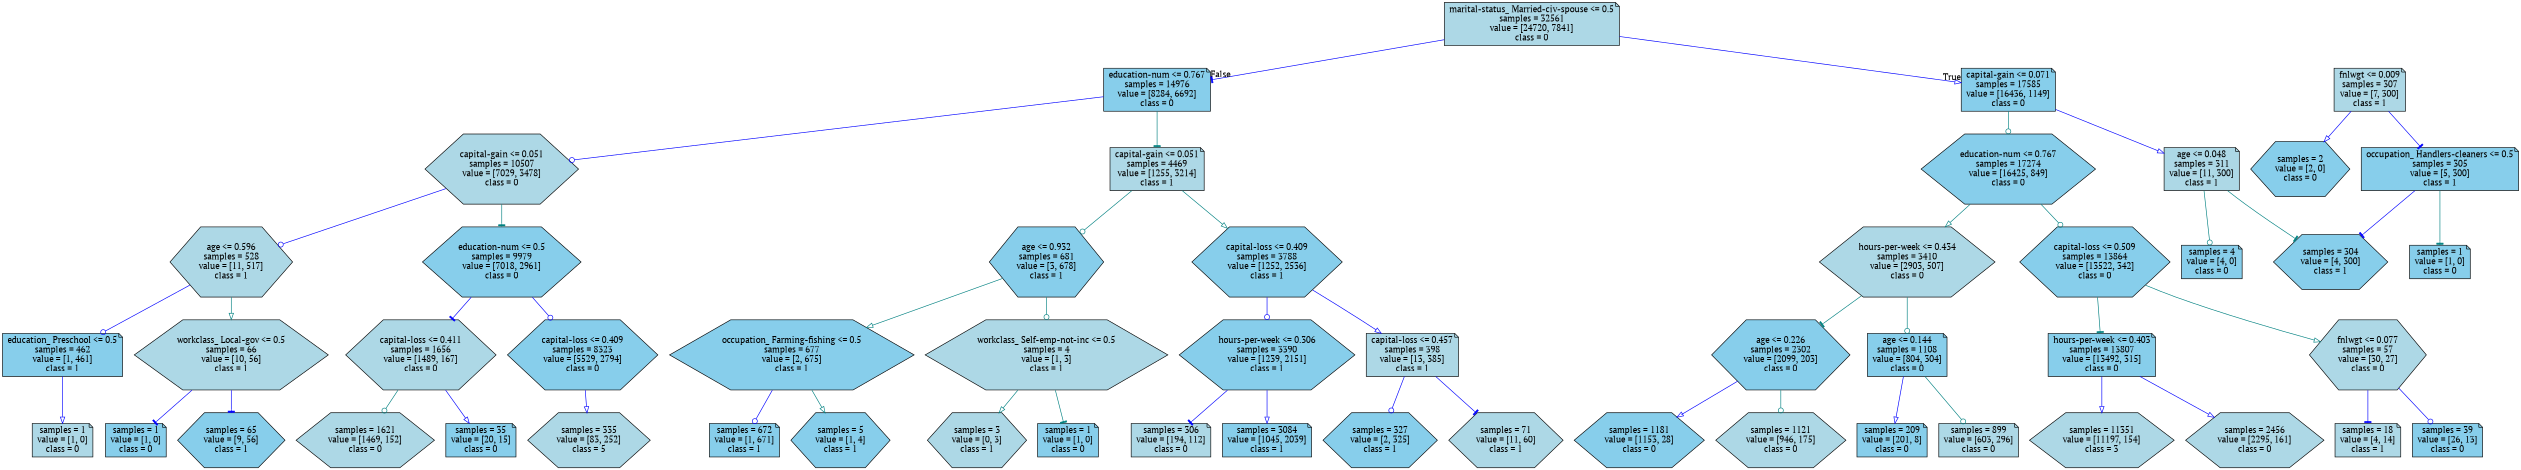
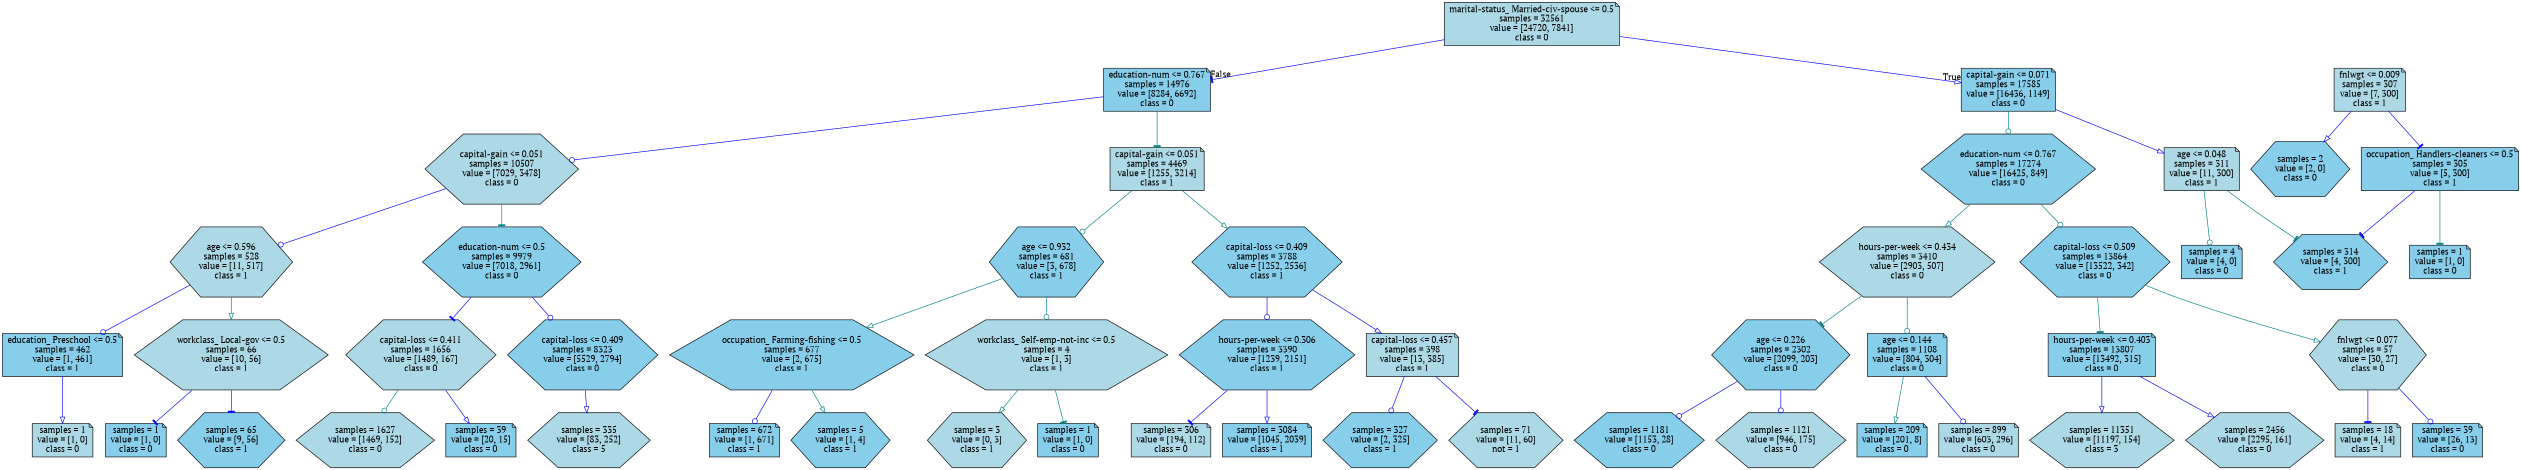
node "samples = 304 value = [4, 300] class = 1": label "samples = 304 value = [4, 300] class = 1" -> "samples = 314 value = [4, 300] class = 1"
edge "age <= 0.144 samples = 1108 value = [804, 304] class = 0" -> "samples = 209 value = [201, 8] class = 0": color blue -> teal
edge "age <= 0.226 samples = 2302 value = [2099, 203] class = 0" -> "samples = 1181 value = [1153, 28] class = 0": arrowhead onormal -> odot
edge "age <= 0.144 samples = 1108 value = [804, 304] class = 0" -> "samples = 899 value = [603, 296] class = 0": color teal -> blue
edge "age <= 0.226 samples = 2302 value = [2099, 203] class = 0" -> "samples = 1121 value = [946, 175] class = 0": color teal -> blue
node "samples = 1621 value = [1469, 152] class = 0": label "samples = 1621 value = [1469, 152] class = 0" -> "samples = 1627 value = [1469, 152] class = 0"
node "samples = 35 value = [20, 15] class = 0": label "samples = 35 value = [20, 15] class = 0" -> "samples = 39 value = [20, 15] class = 0"
node "samples = 71 value = [11, 60] class = 1": label "samples = 71 value = [11, 60] class = 1" -> "samples = 71 value = [11, 60] not = 1"
